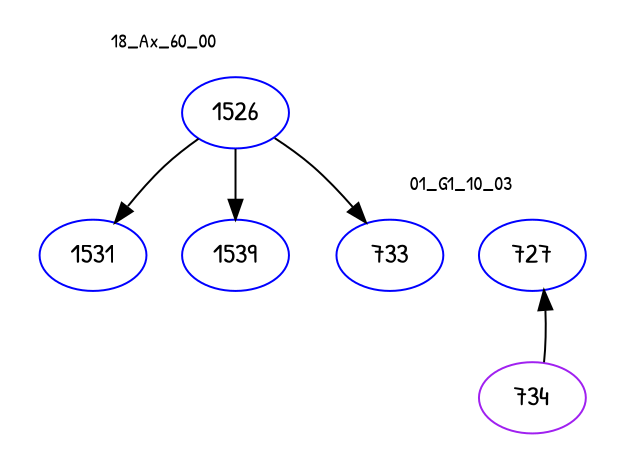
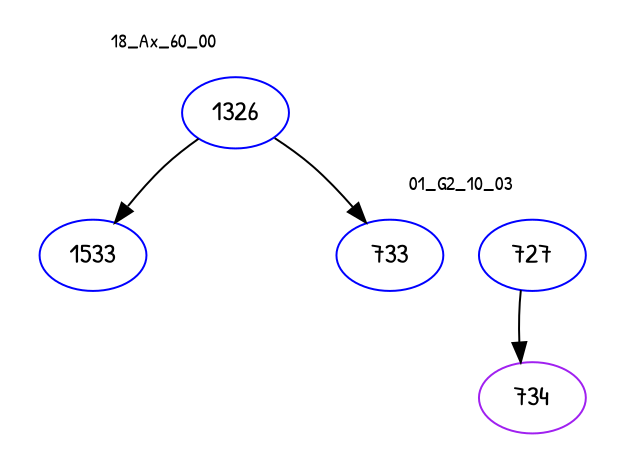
node "1526": label "1526" -> "1326"
cluster "01_G1_10_03": label "01_G1_10_03" -> "01_G2_10_03"
node "1531": label "1531" -> "1533"
node "1539": removed
edge "734" -> "727": reversed
